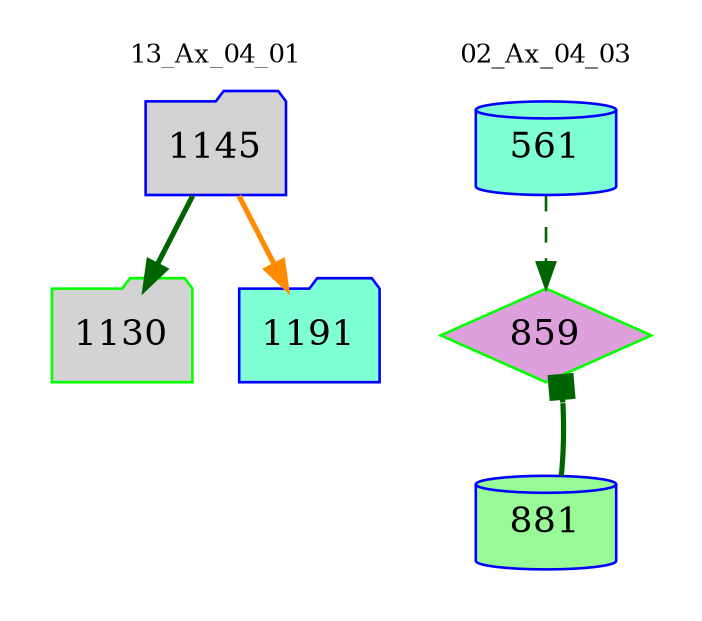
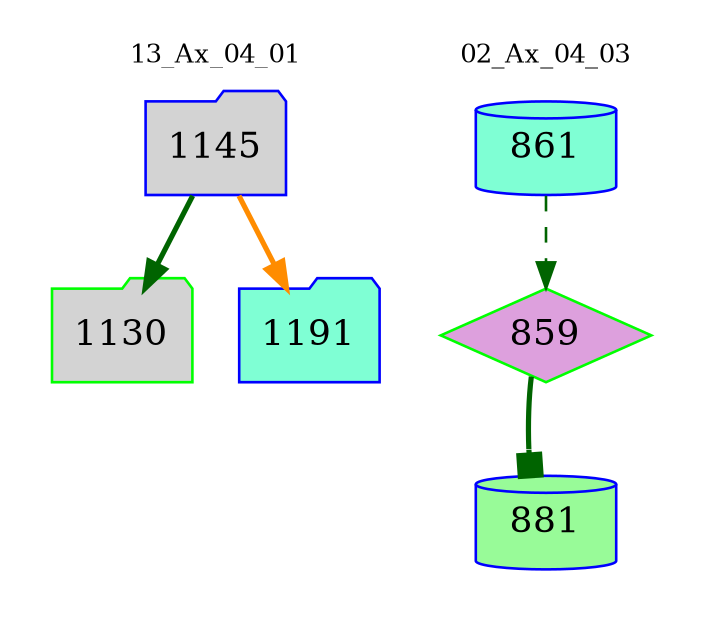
node "561": label "561" -> "861"
edge "881" -> "859": reversed
